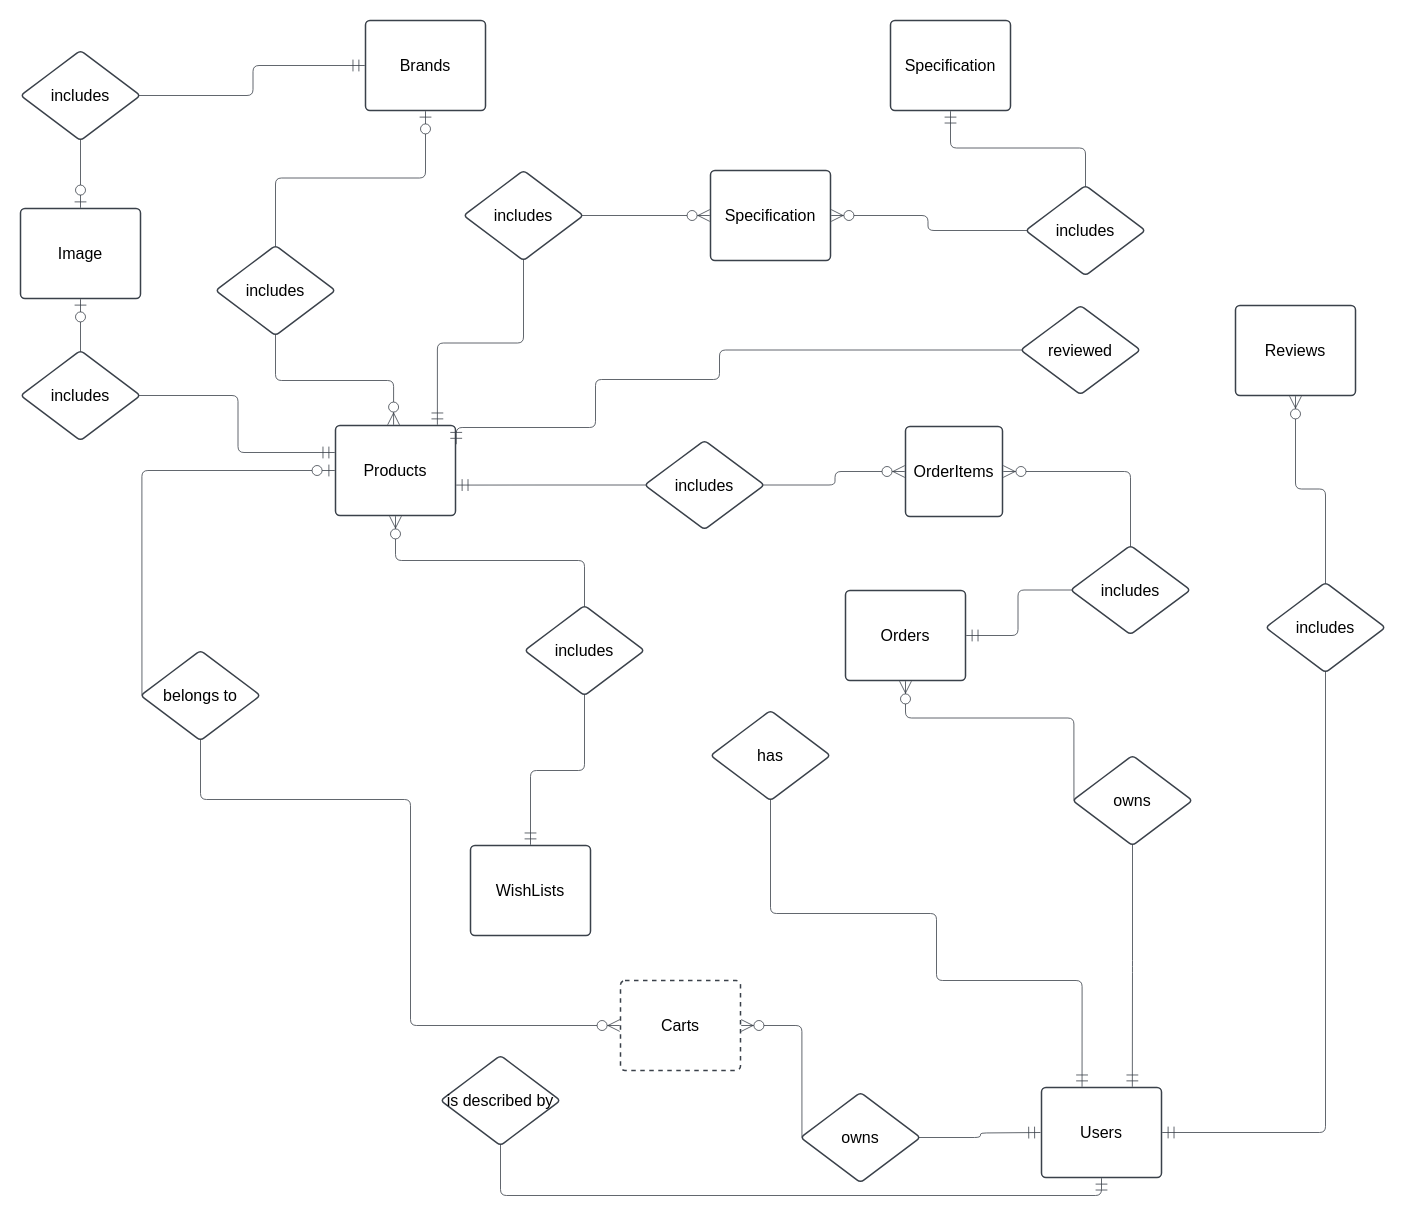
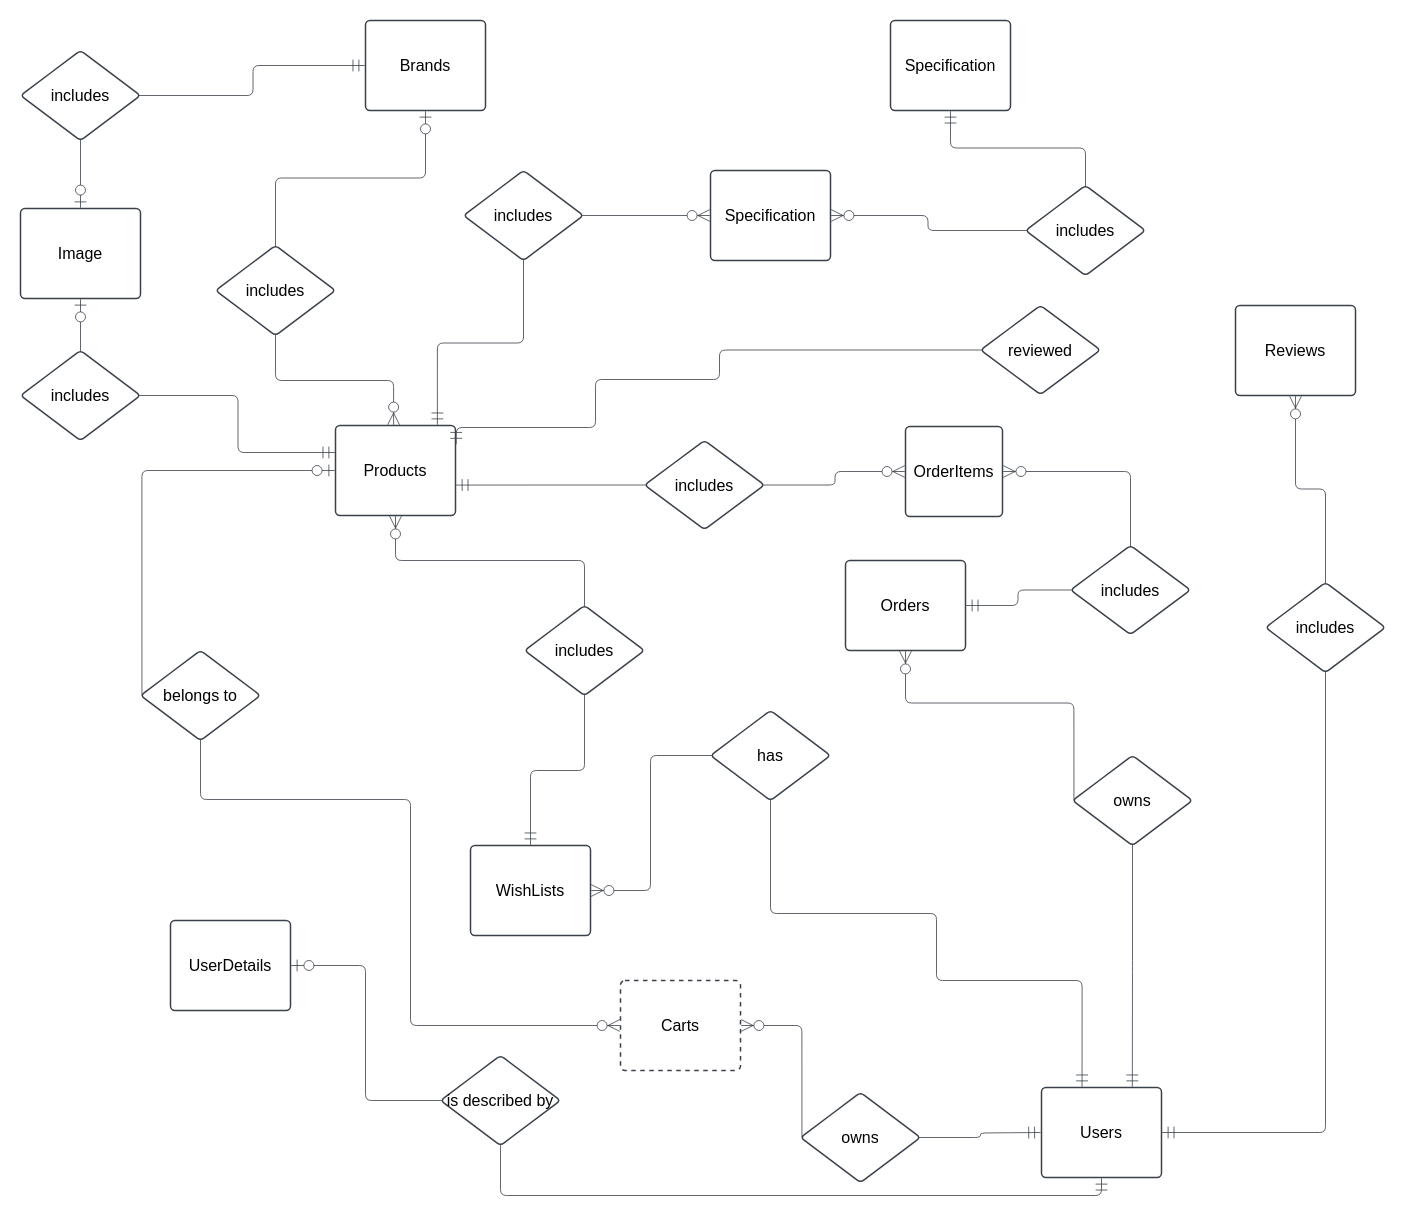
node "reviewed": moved (1081, 350) -> (1041, 350)
node "Orders": moved (906, 636) -> (906, 606)
edge "has" -> "WishLists": added
node "UserDetails": added
edge "is described by" -> "UserDetails": added
